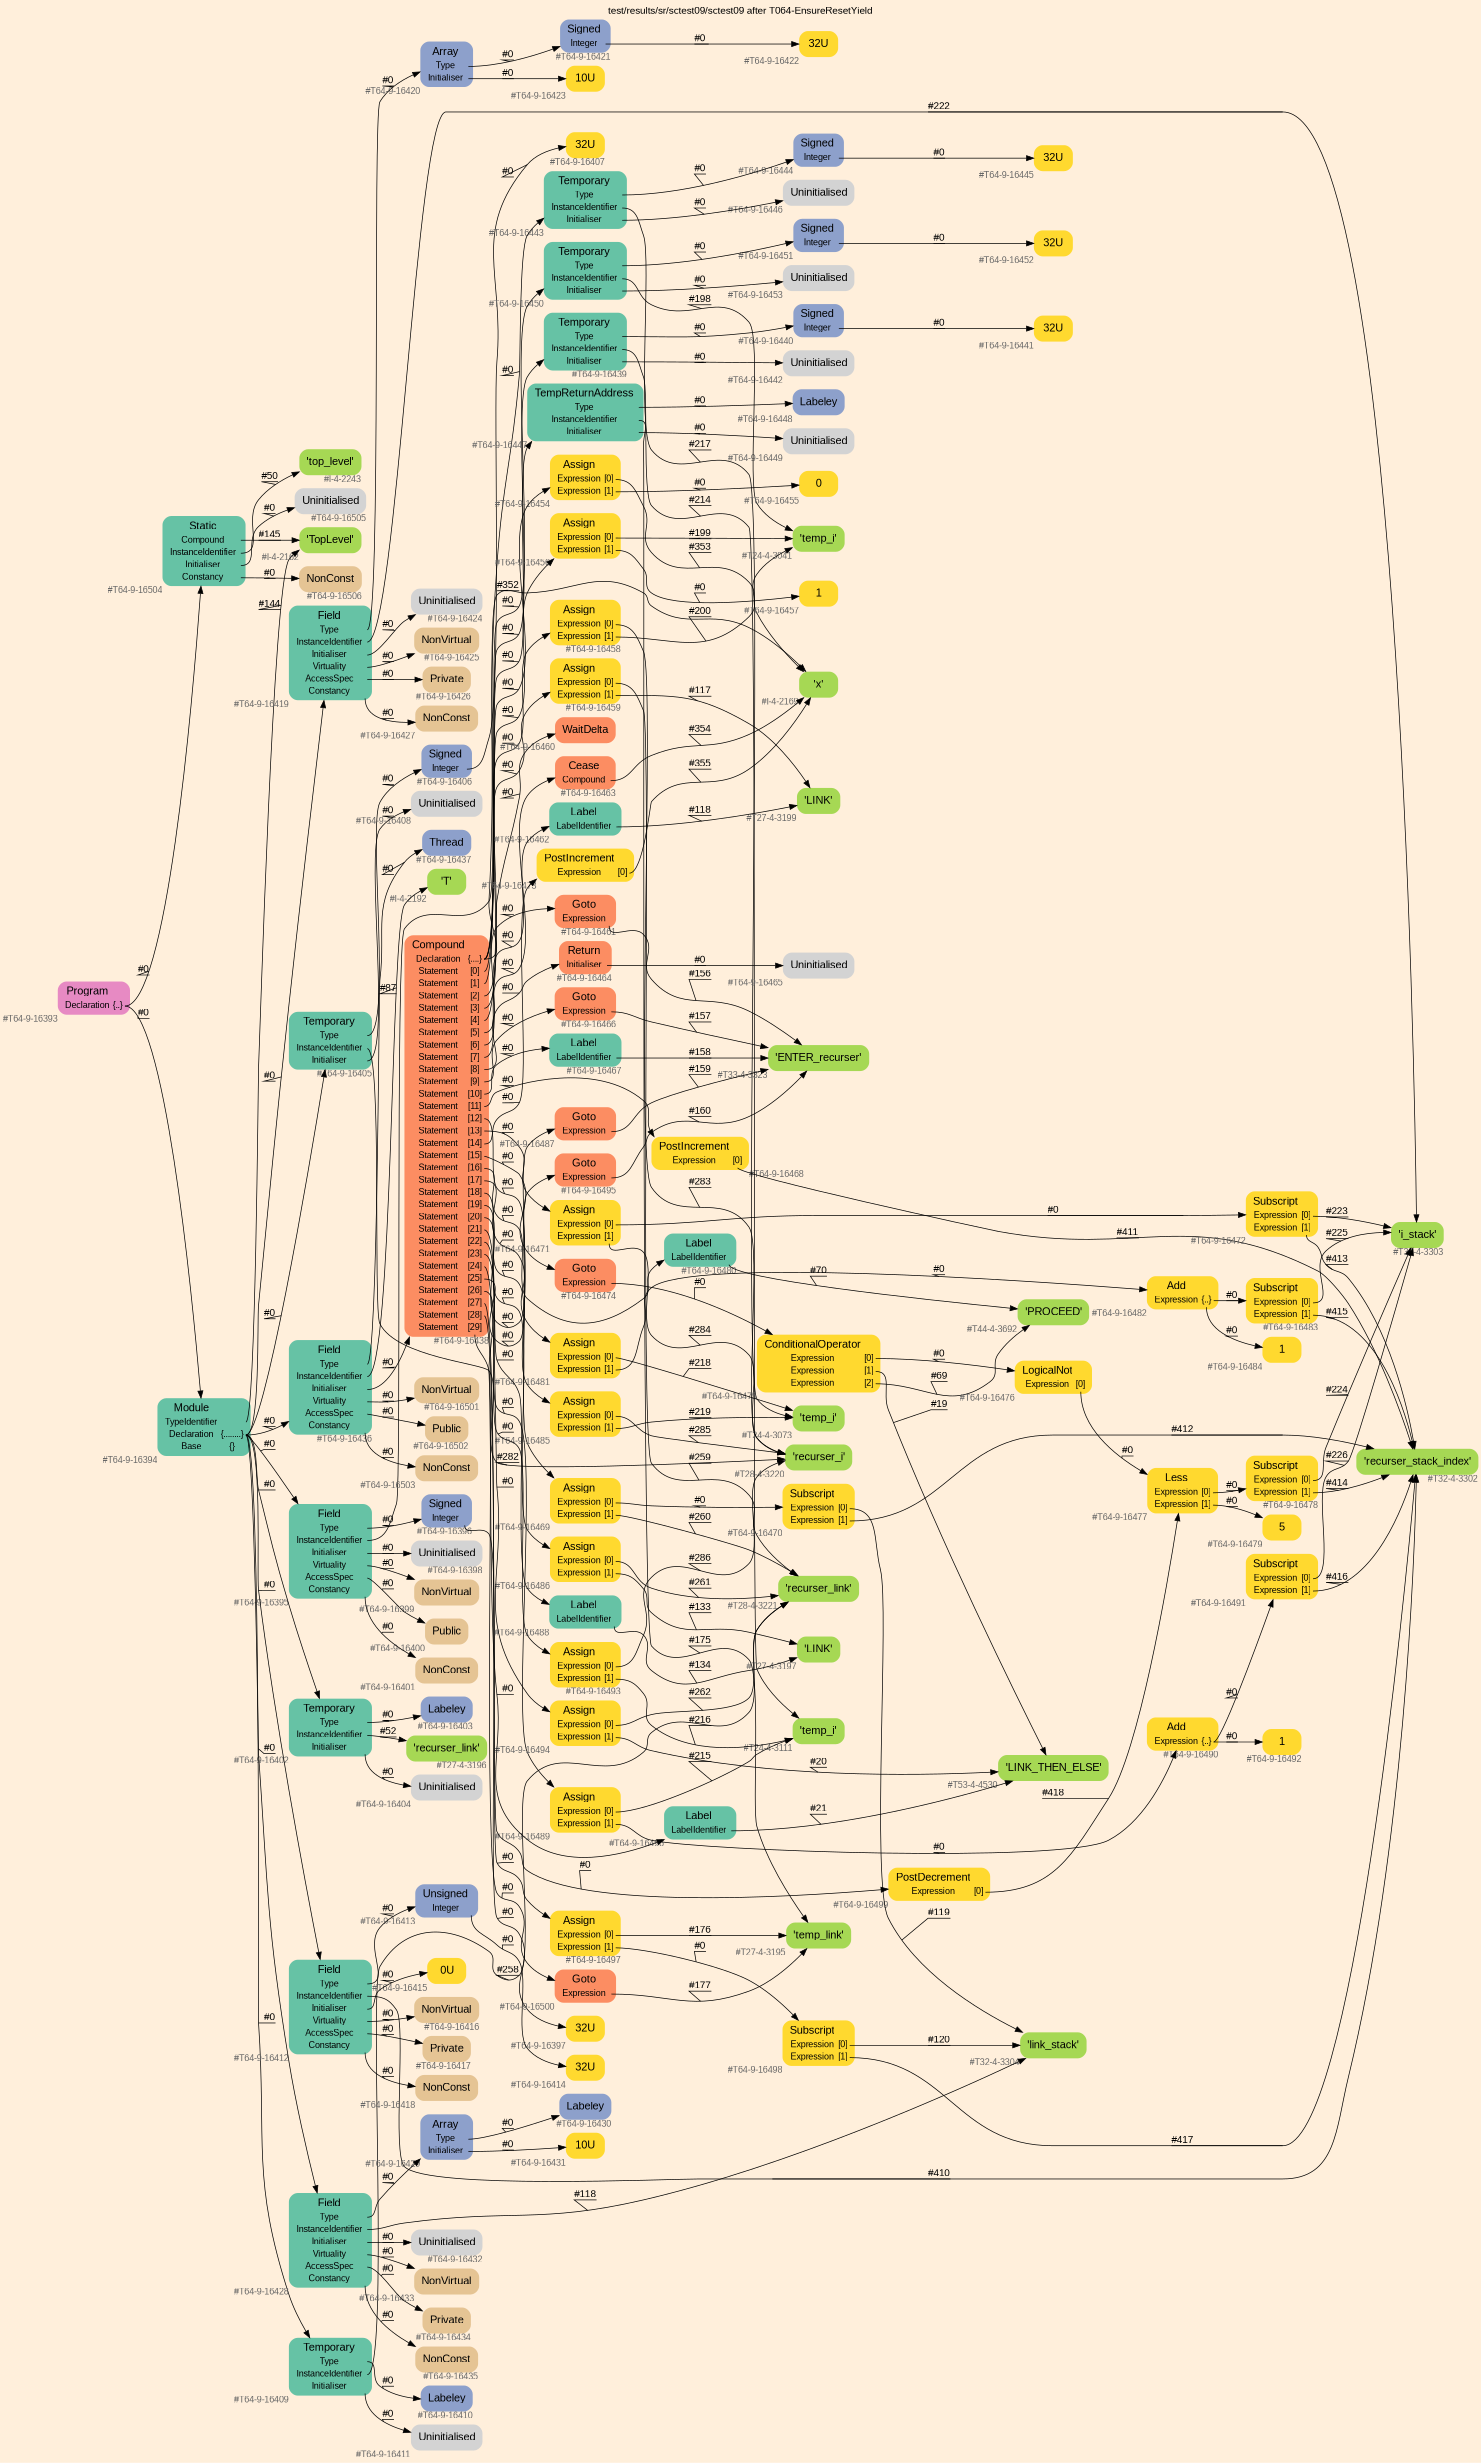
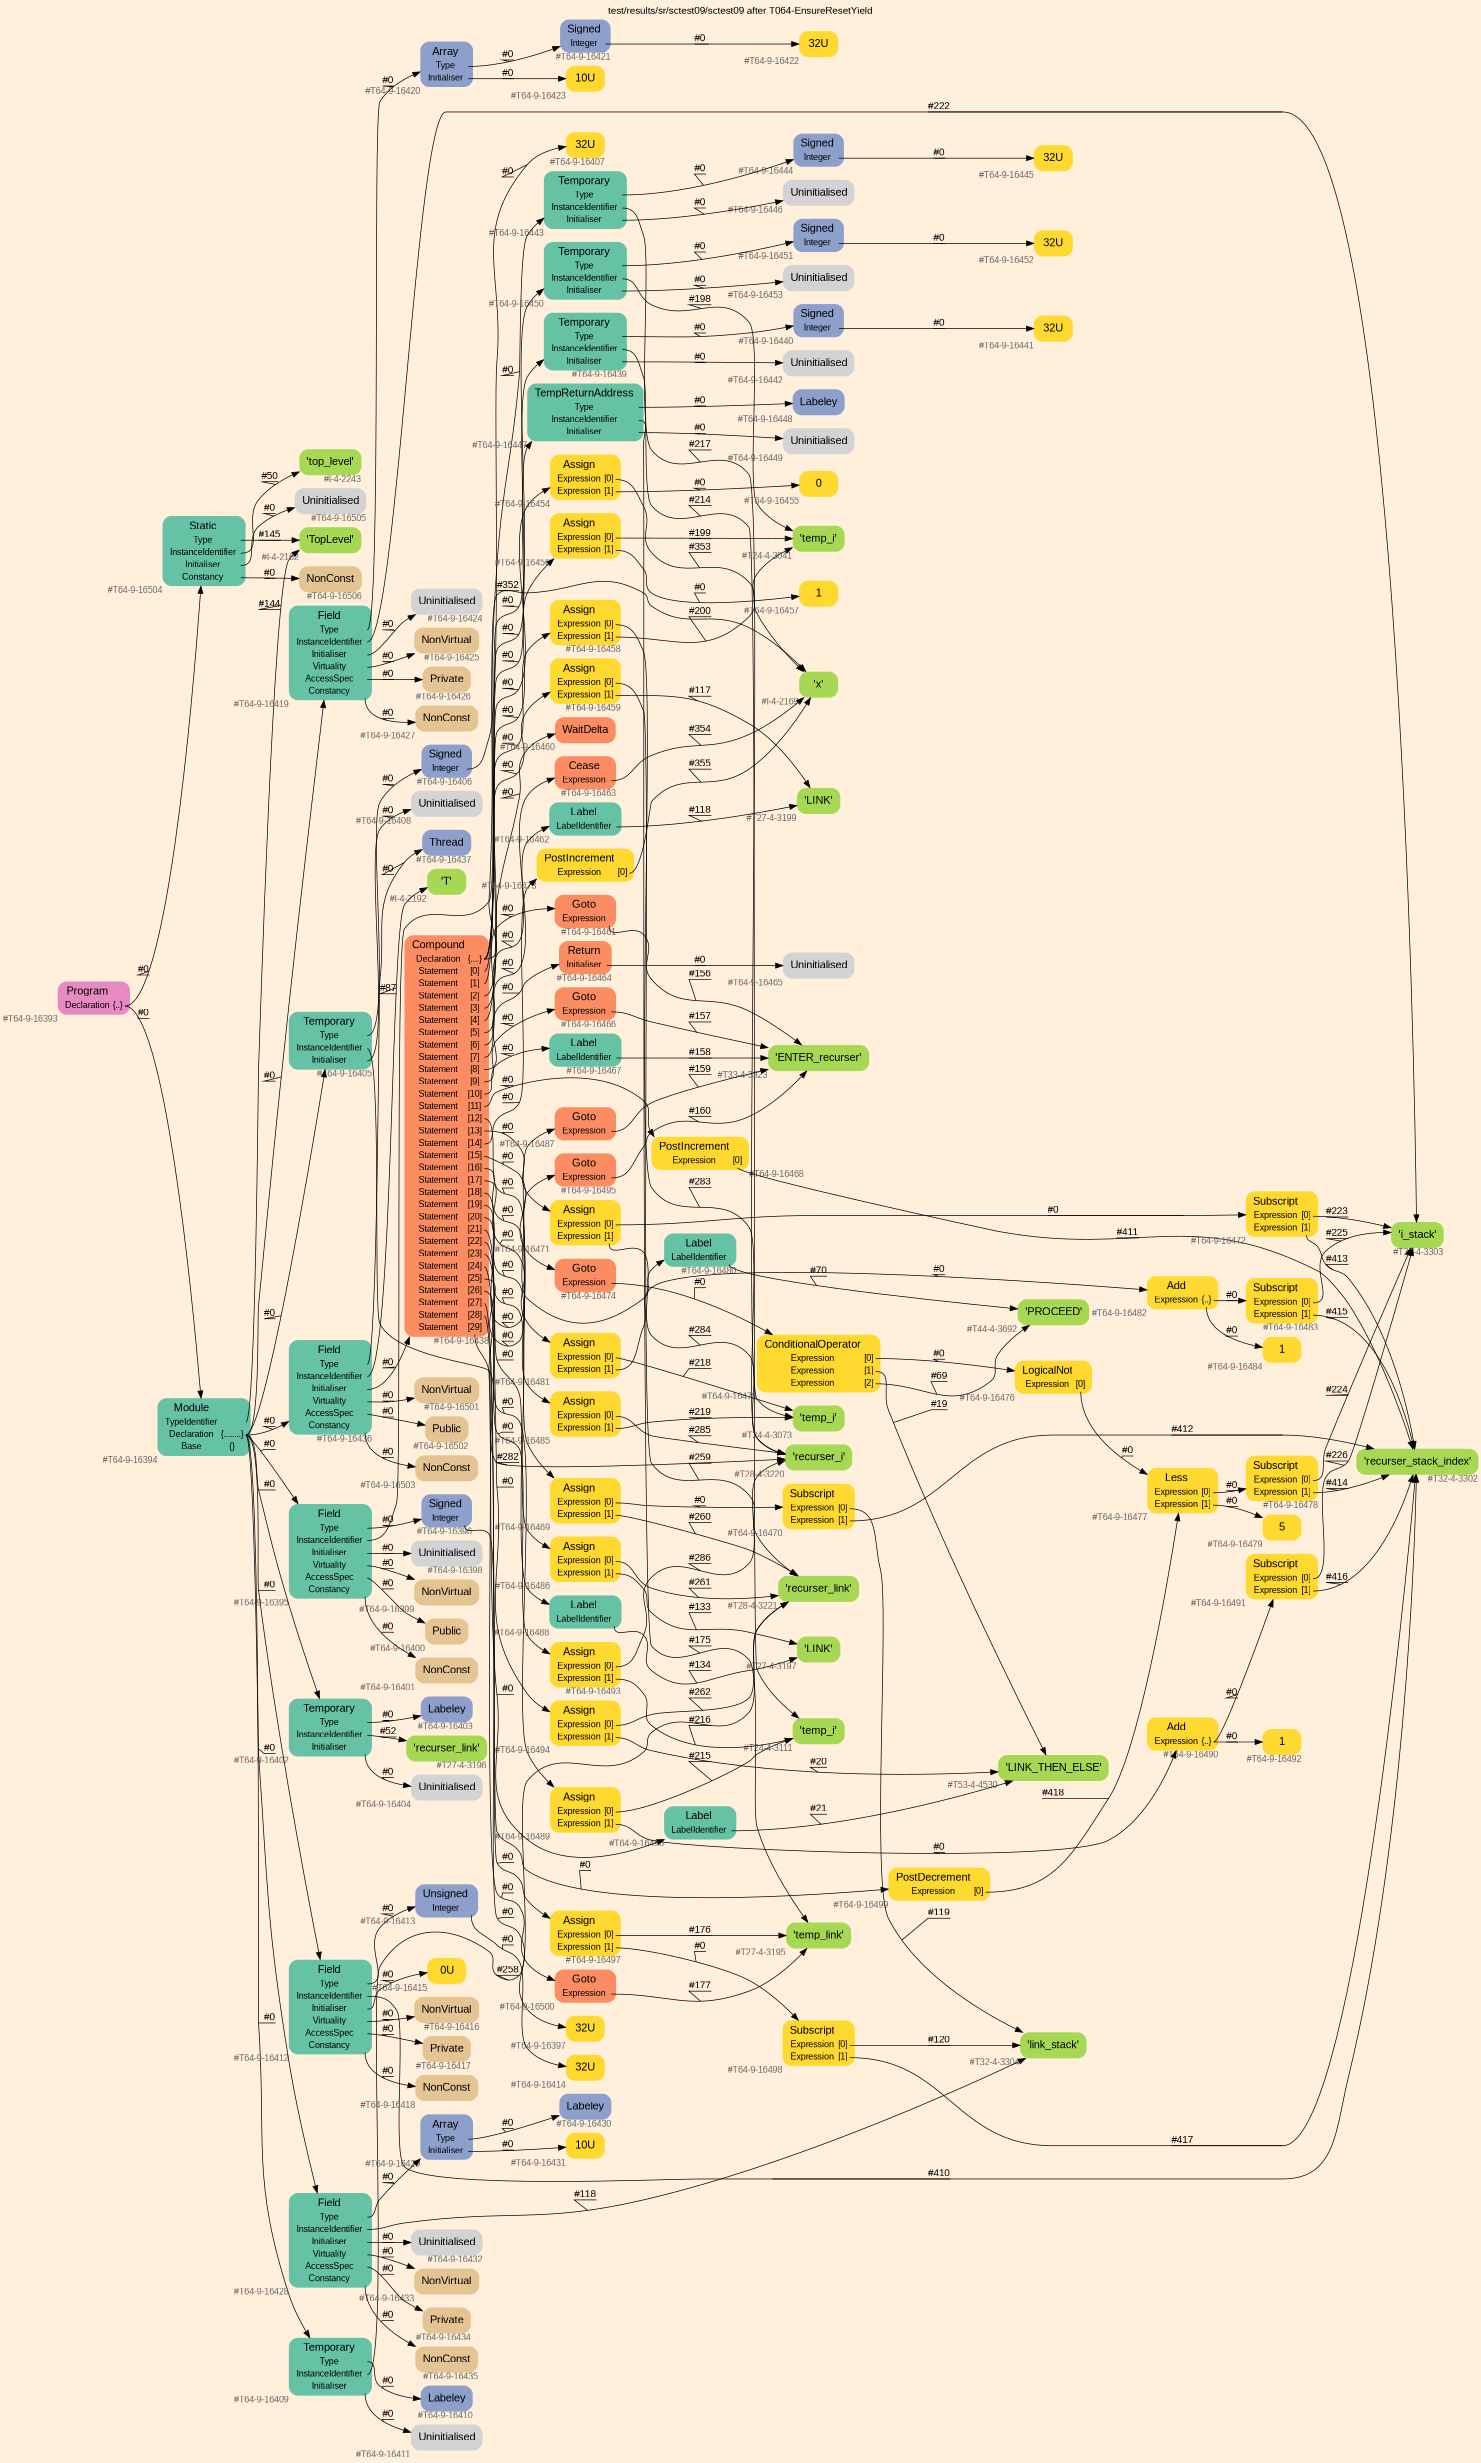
node "Static": text "Compound" -> "Type"
node "Cease": text "Compound" -> "Expression"
